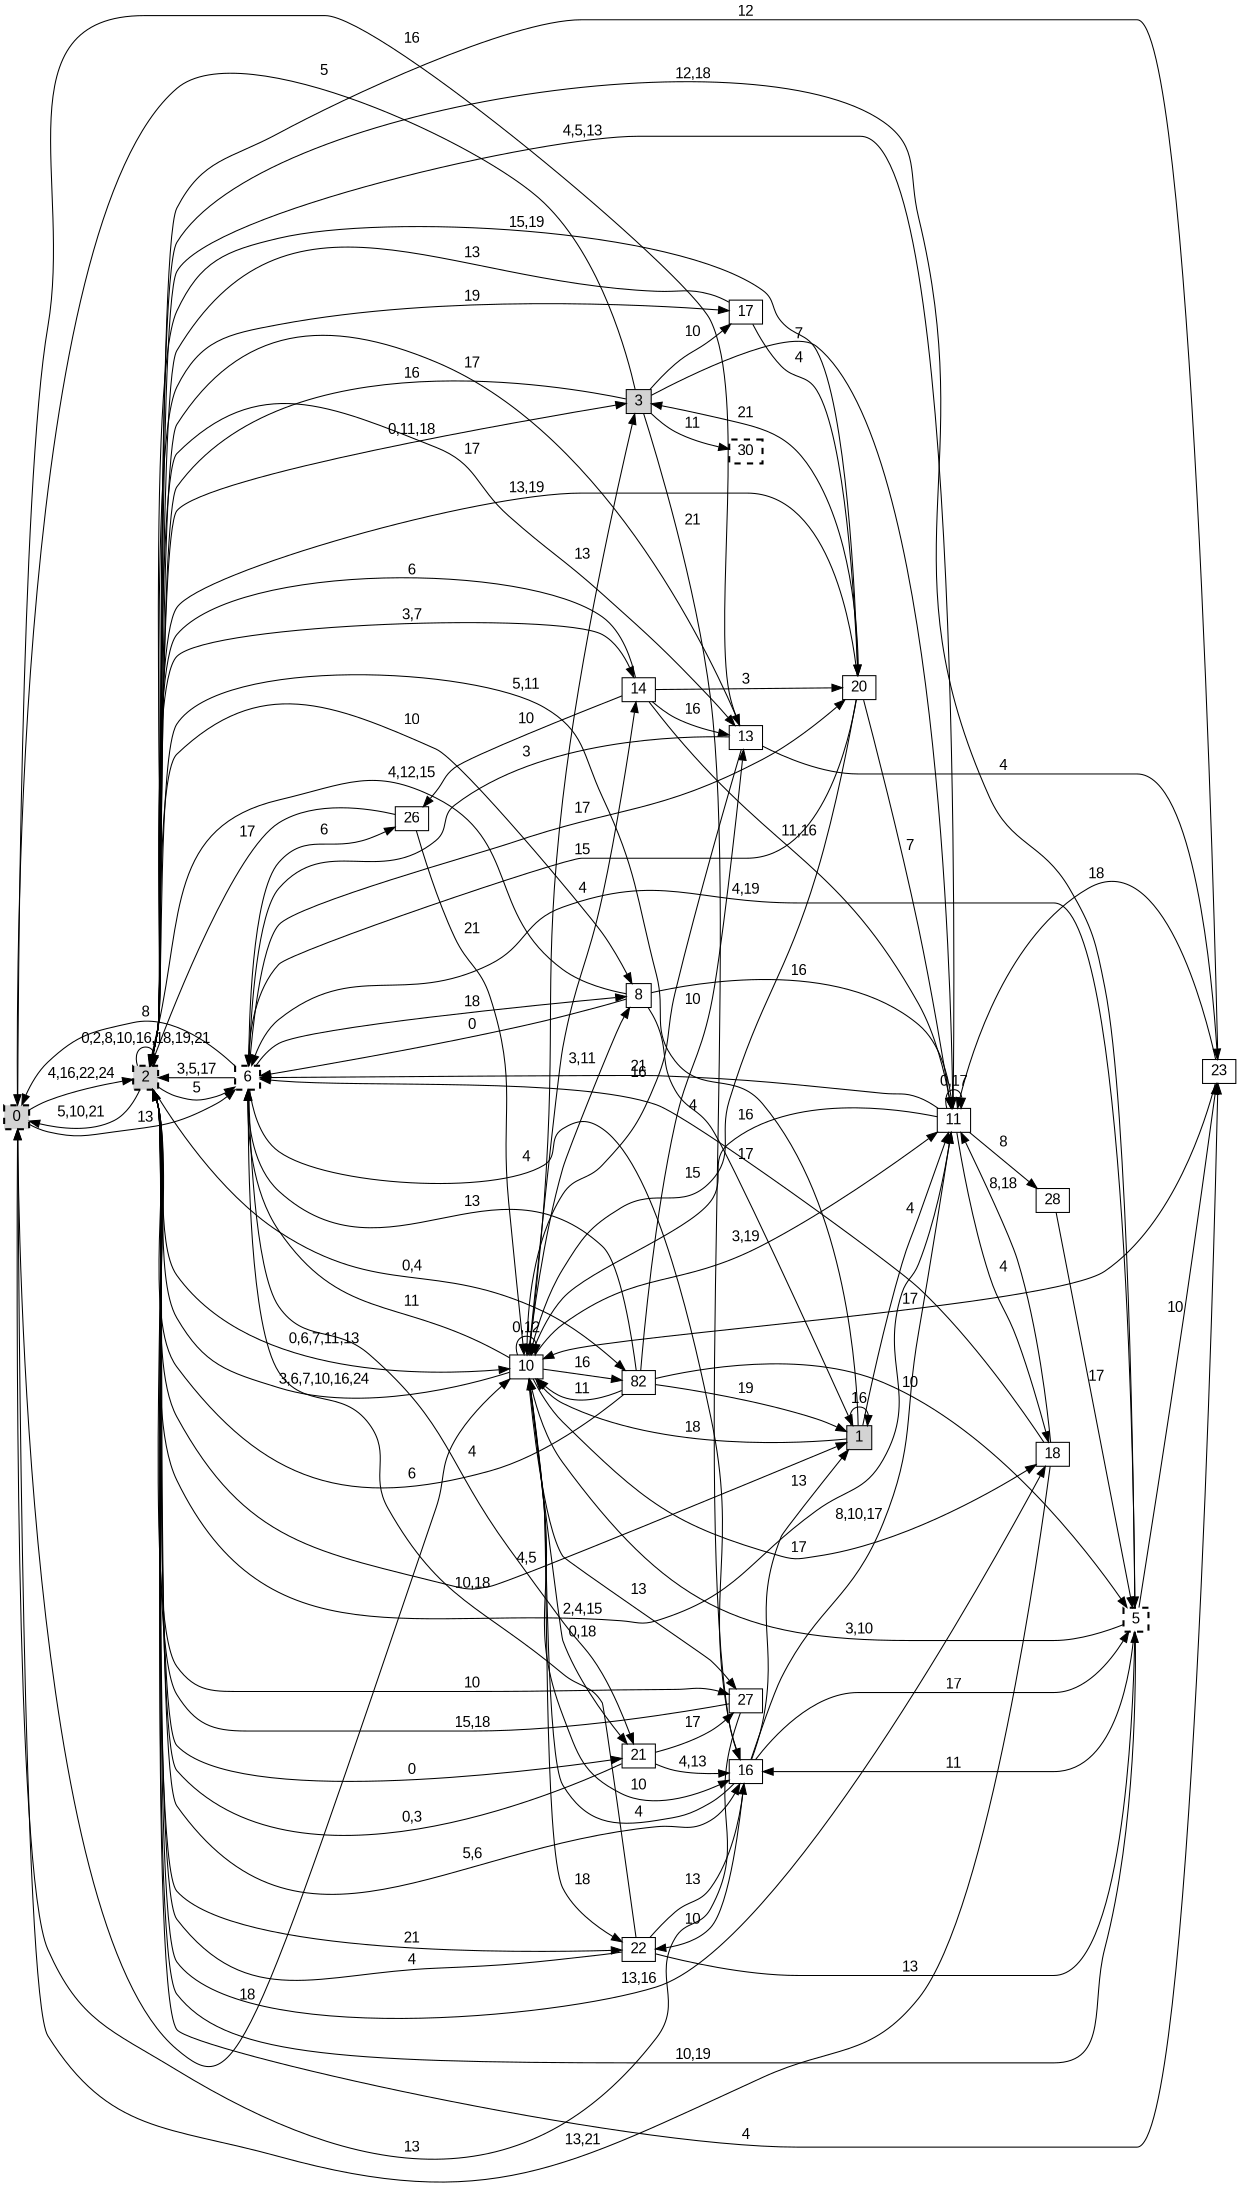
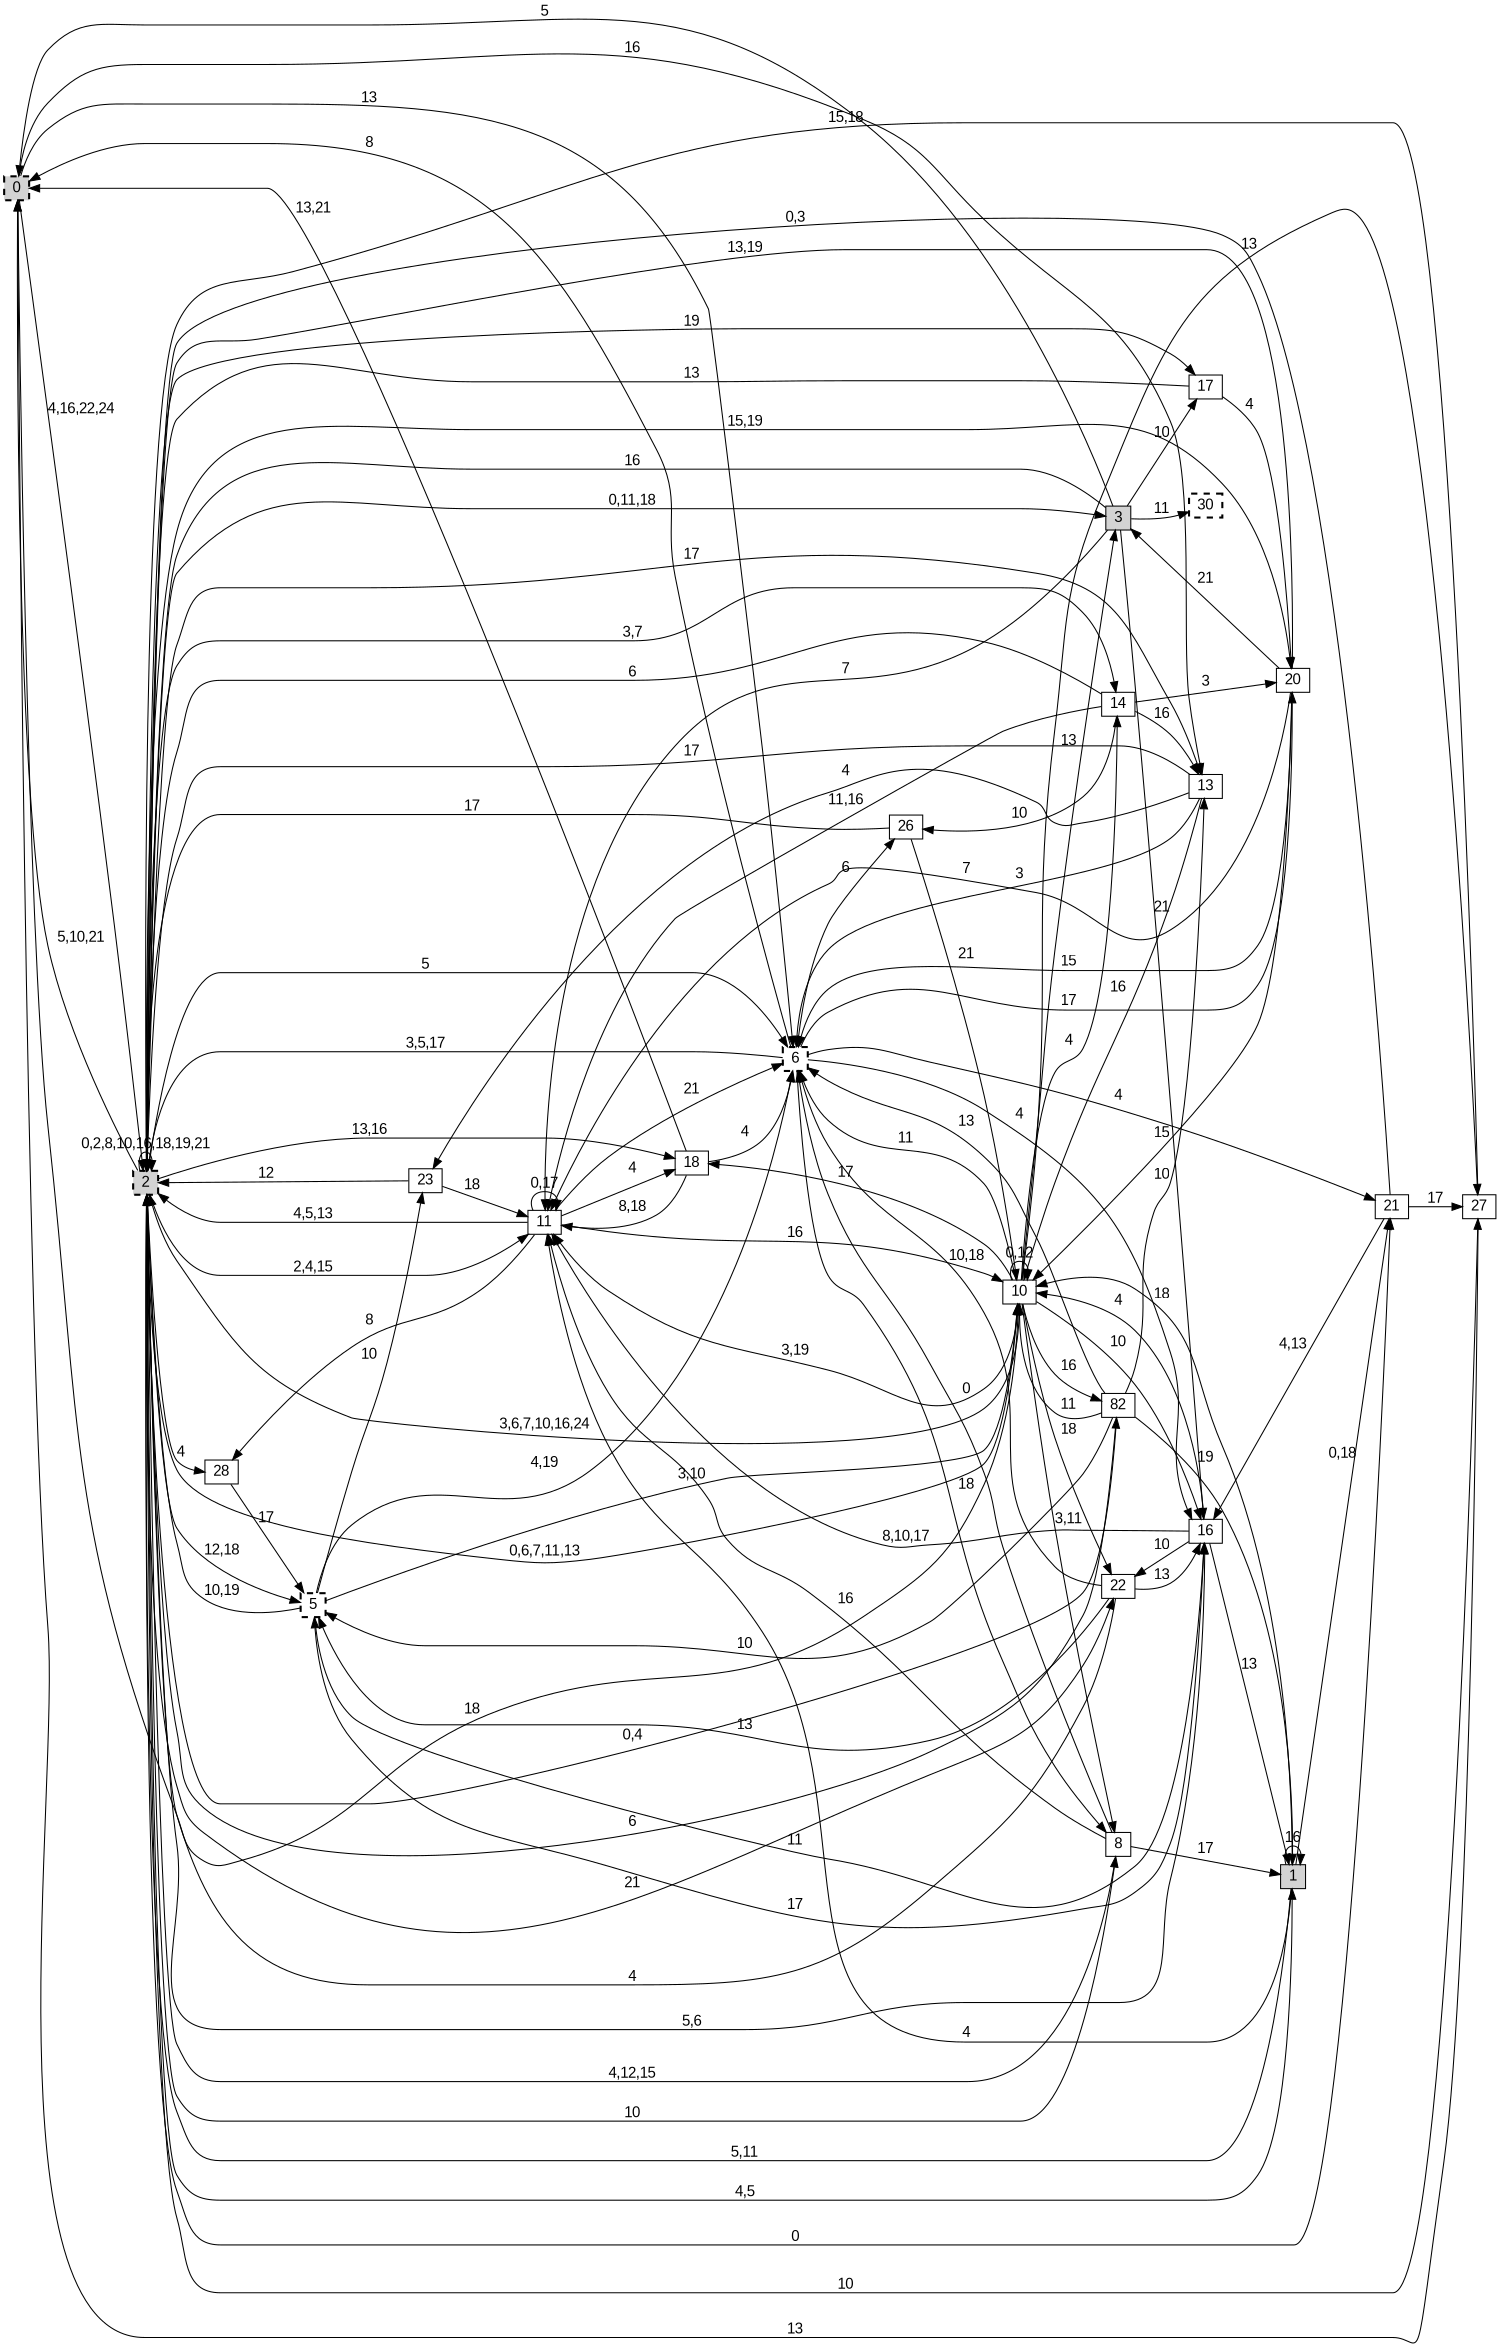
edge "23" -> "10": removed, label "17"
edge "10" -> "21": now "1" -> "21"
edge "2" -> "23": now "2" -> "28"
